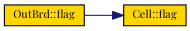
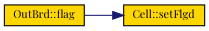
node "Cell::flag": label "Cell::flag" -> "Cell::setFlgd"
